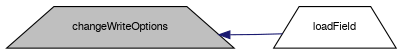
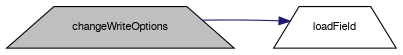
edge "loadField" -> "changeWriteOptions": reversed
